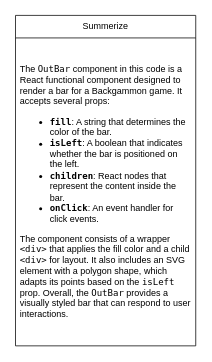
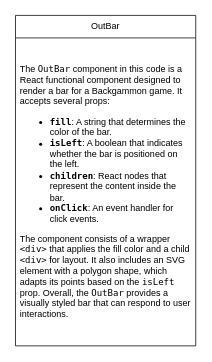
node "Summerize": label "Summerize" -> "OutBar"
